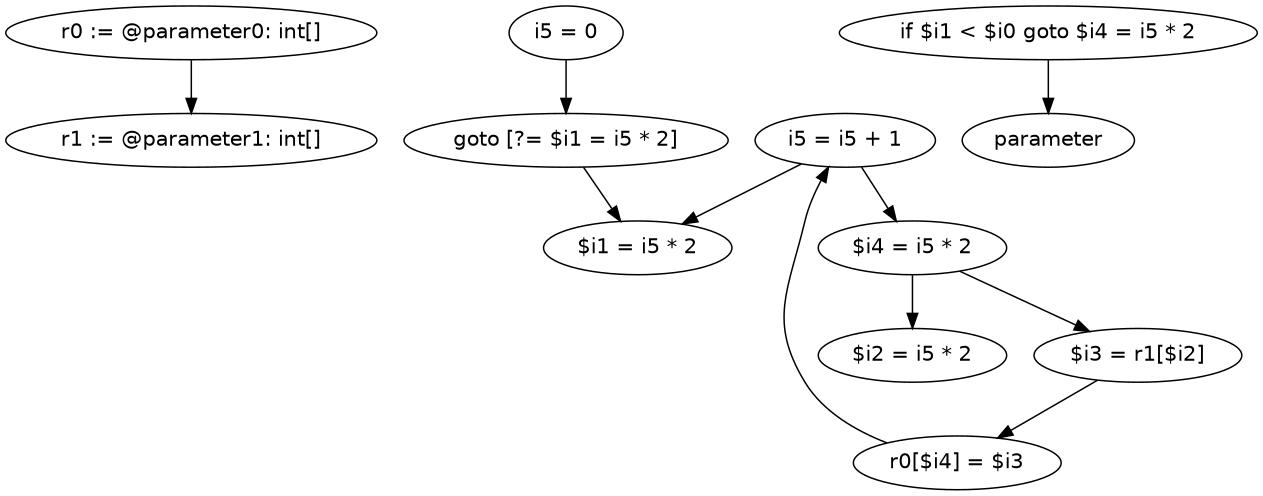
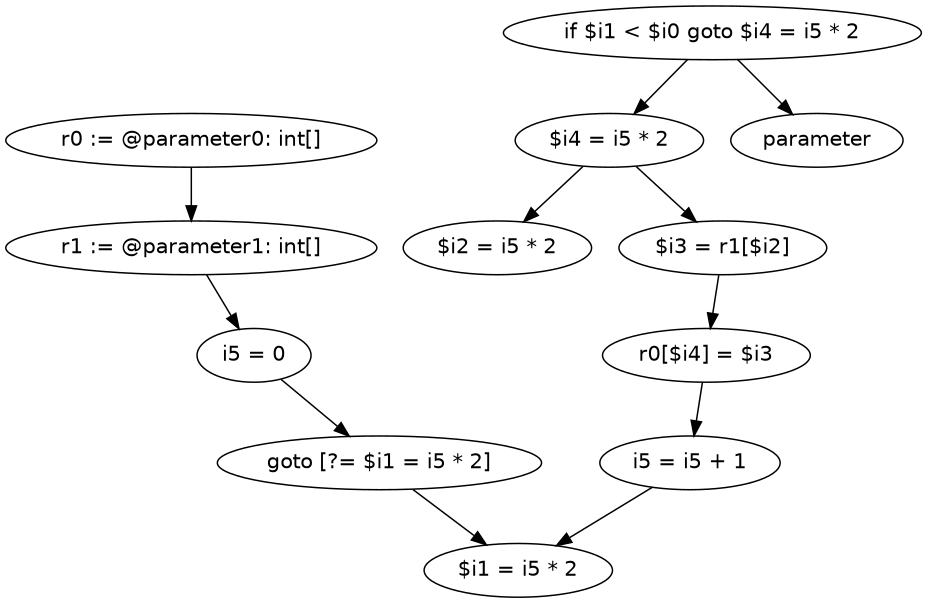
edge "i5 = i5 + 1" -> "$i4 = i5 * 2": now "if $i1 < $i0 goto $i4 = i5 * 2" -> "$i4 = i5 * 2"
edge "r1 := @parameter1: int[]" -> "i5 = 0": added
